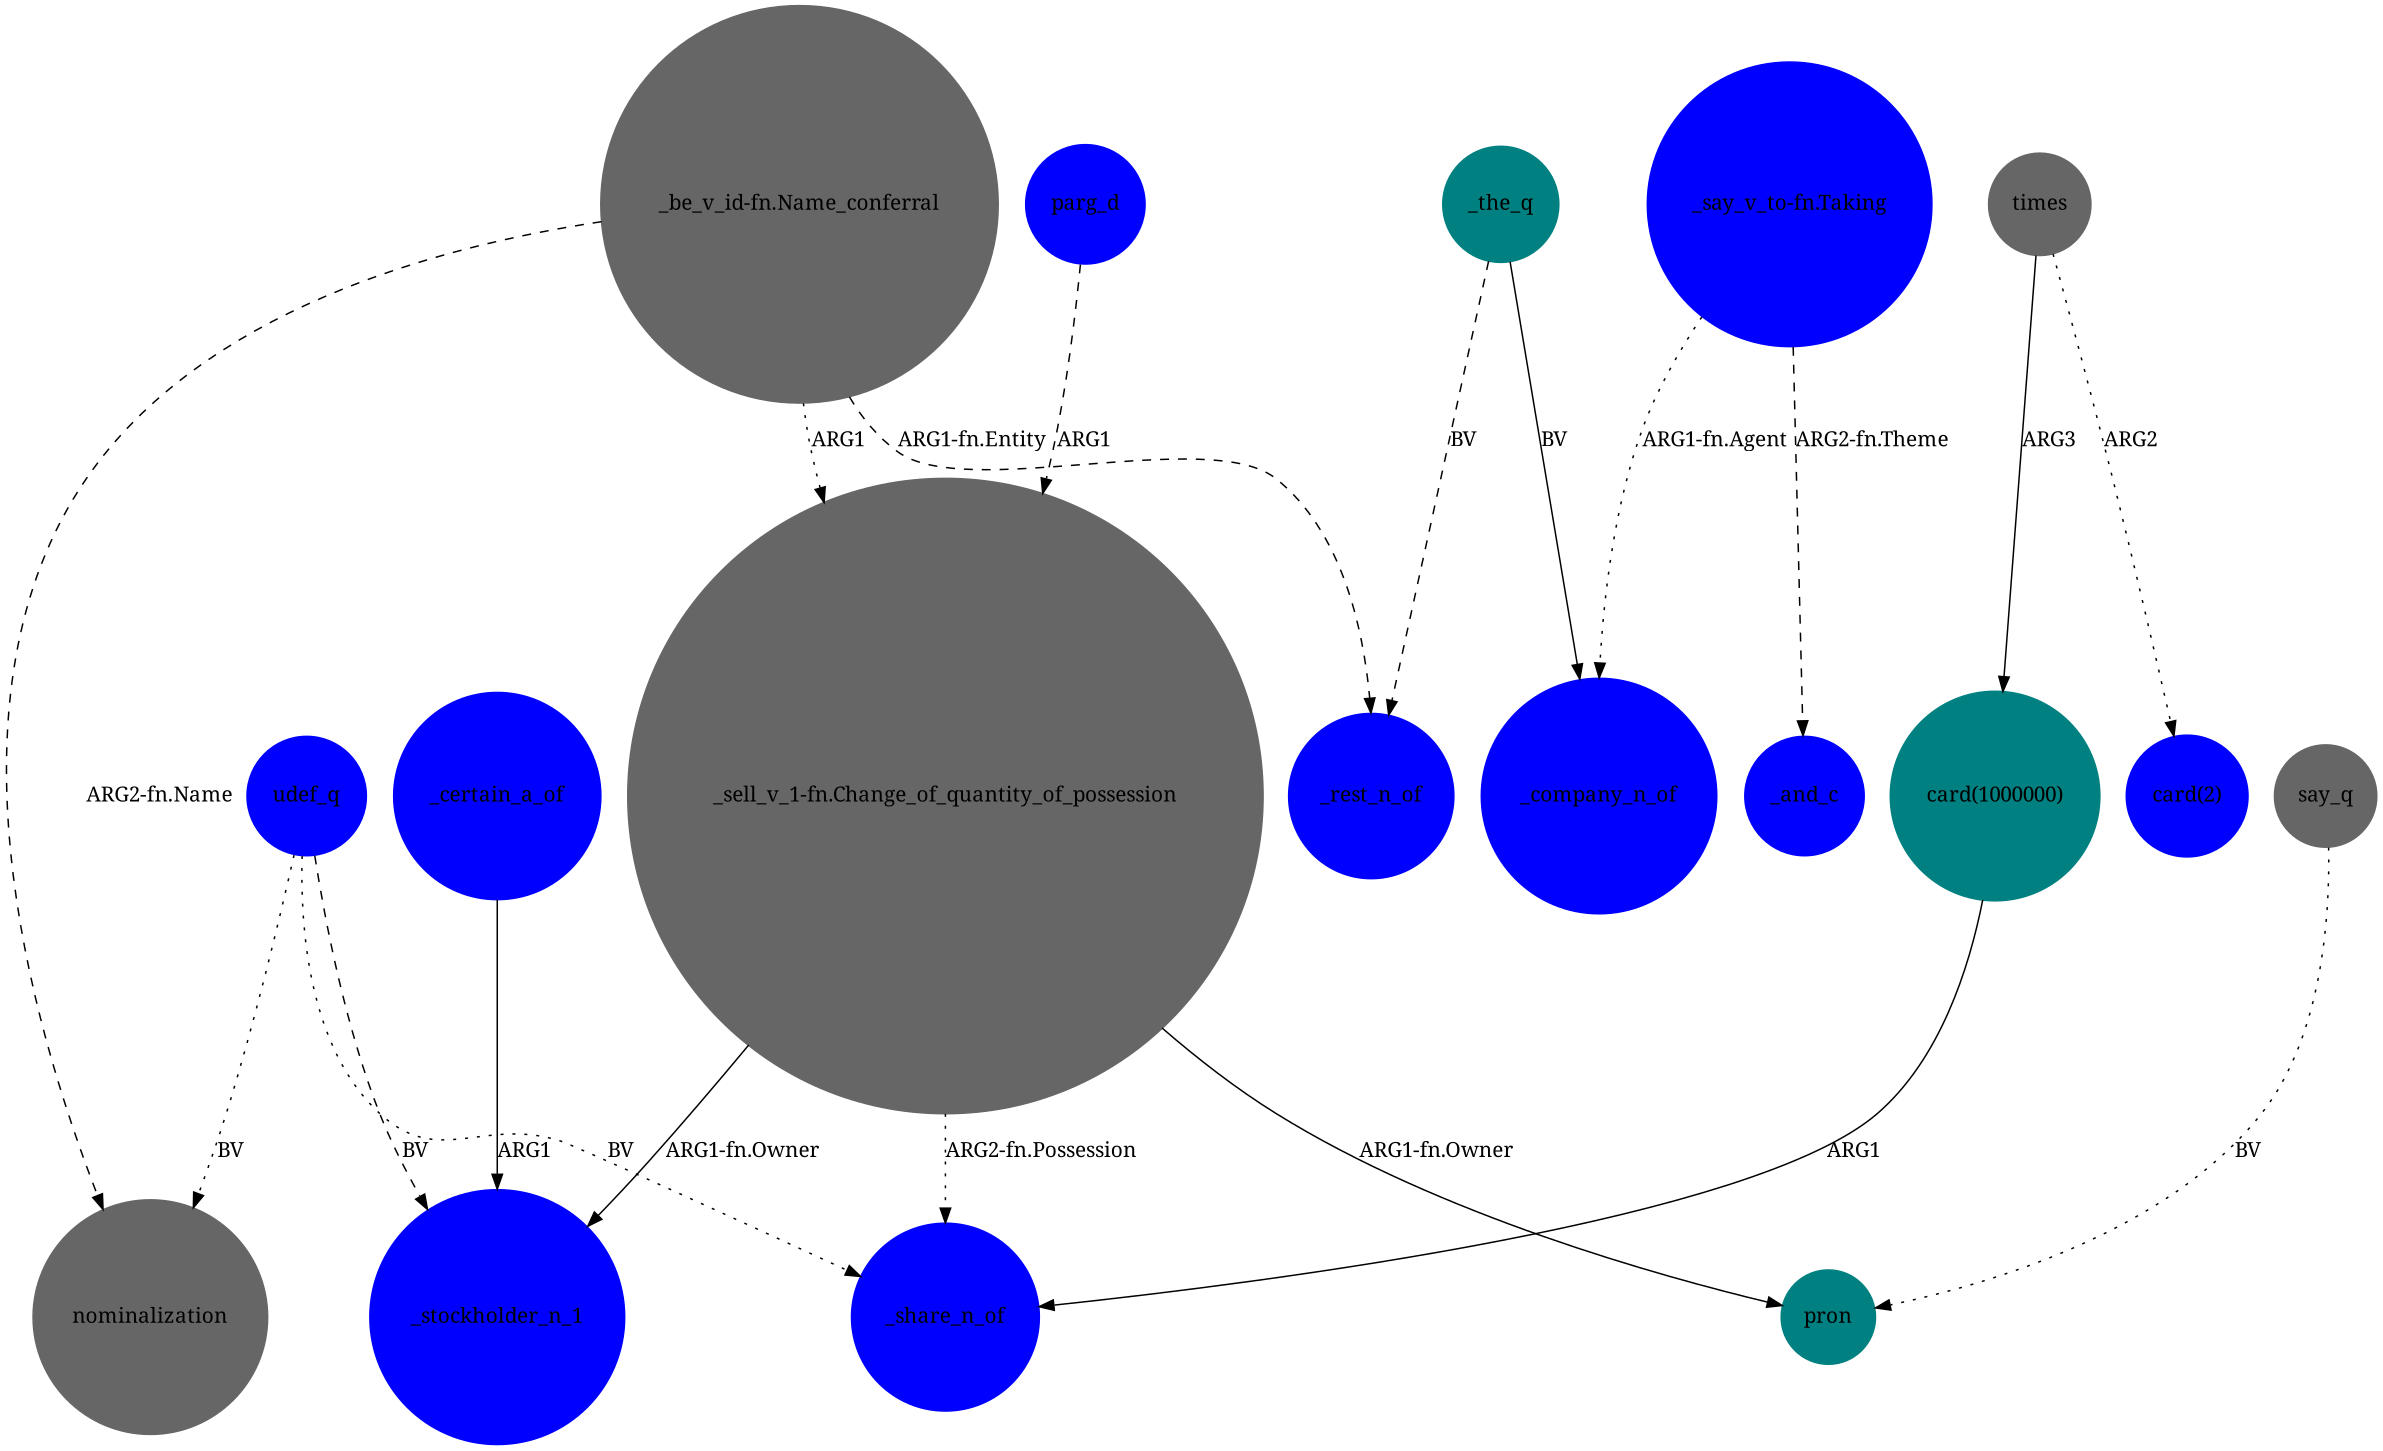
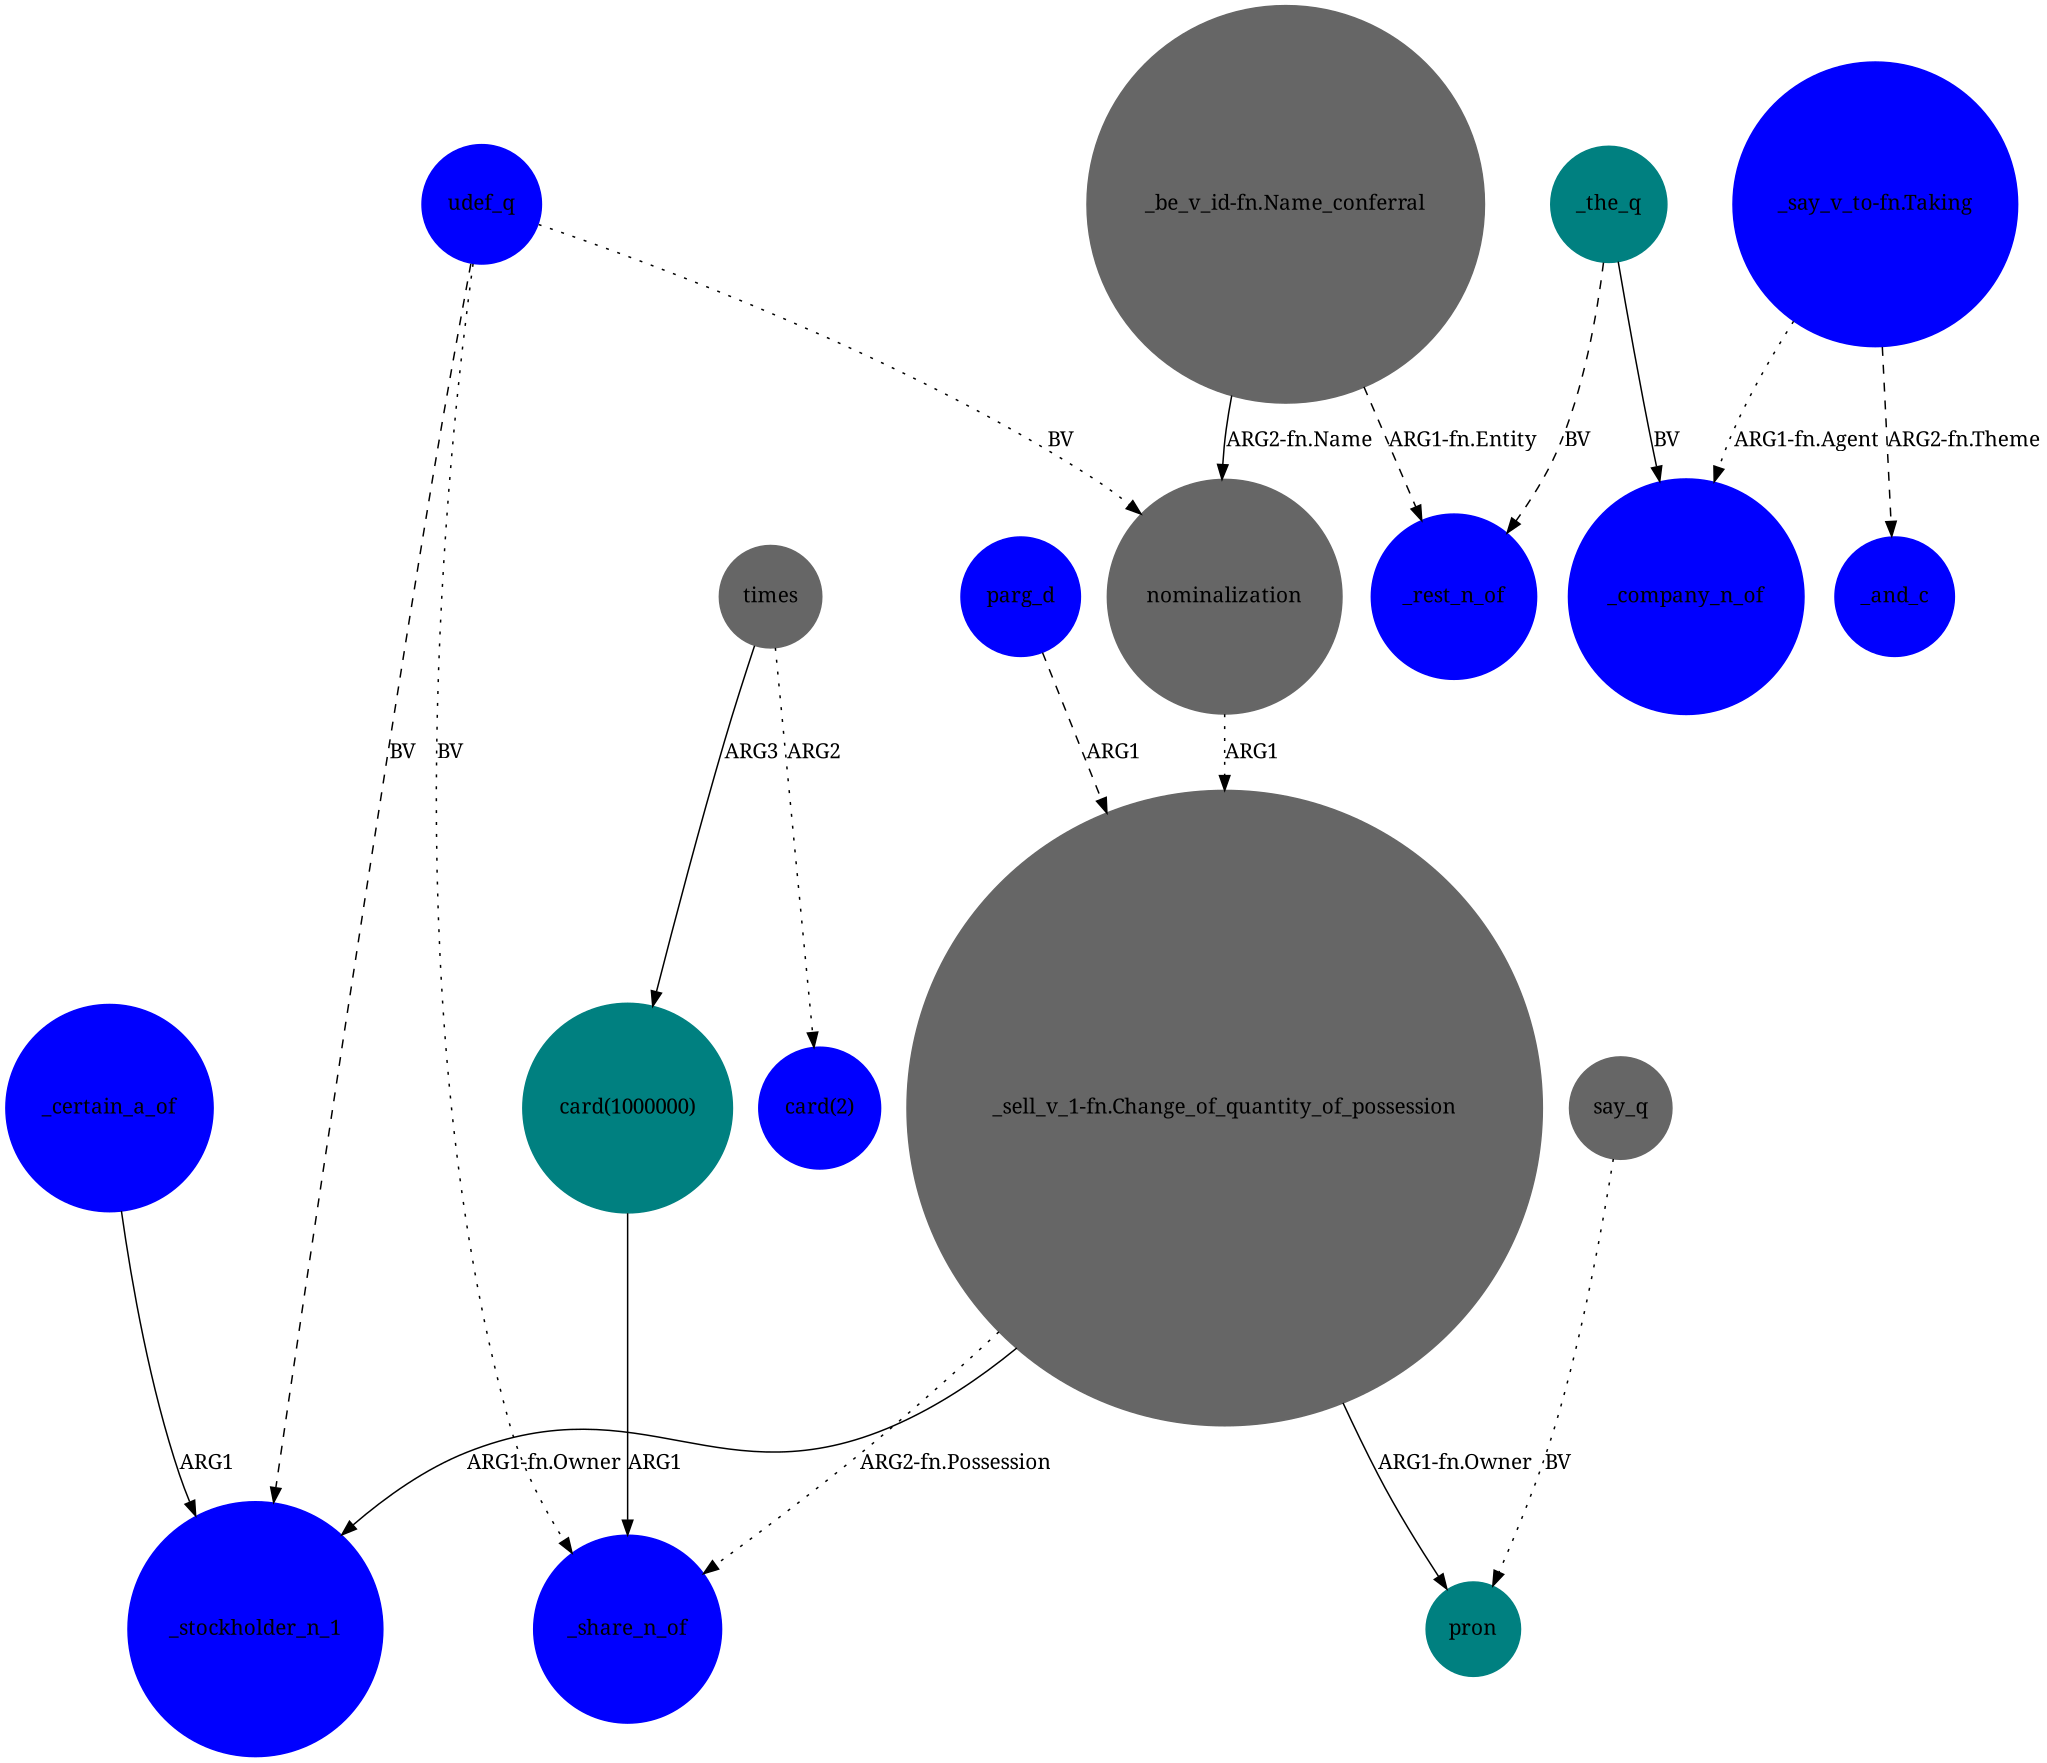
edge "_be_v_id-fn.Name_conferral" -> "_sell_v_1-fn.Change_of_quantity_of_possession": now "nominalization" -> "_sell_v_1-fn.Change_of_quantity_of_possession"
edge "_be_v_id-fn.Name_conferral" -> "nominalization": style dashed -> solid
